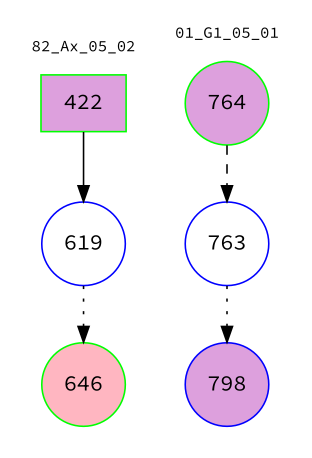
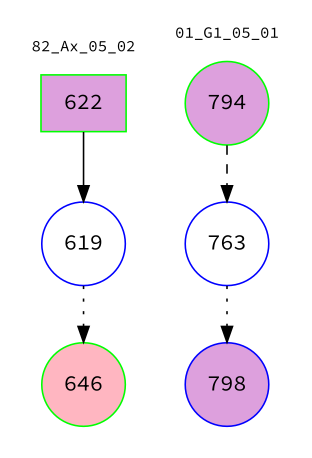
node "422": label "422" -> "622"
node "764": label "764" -> "794"
